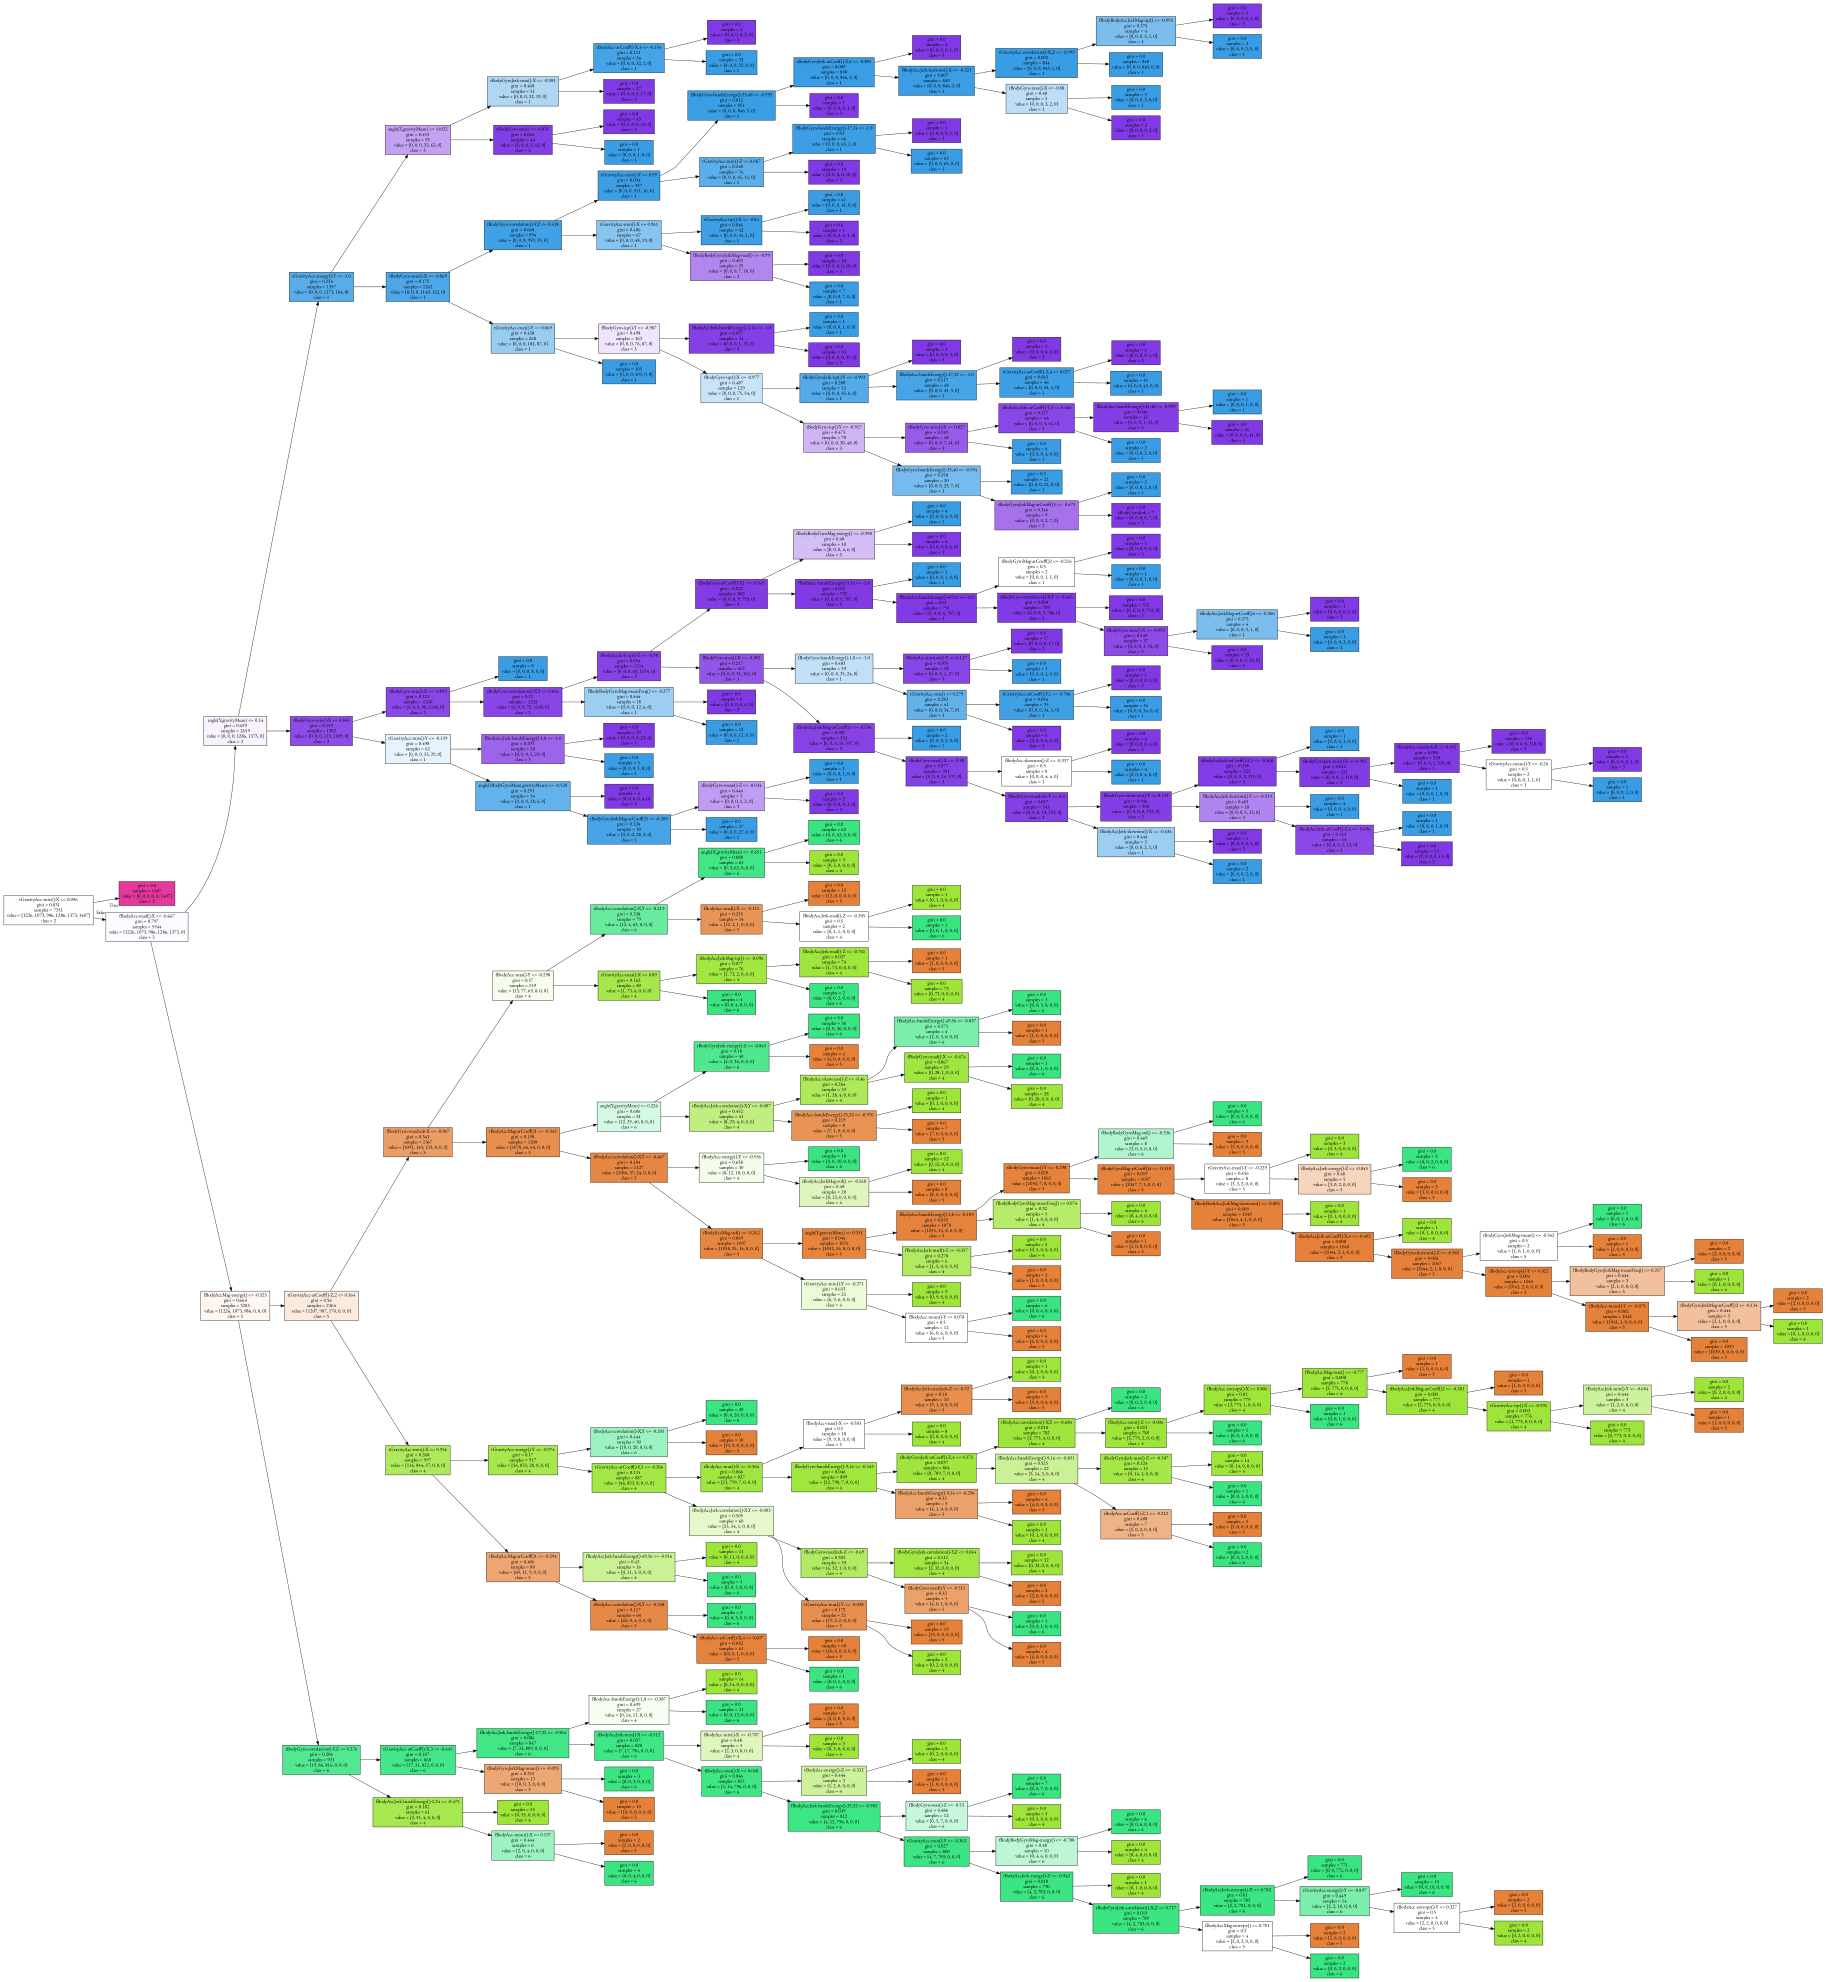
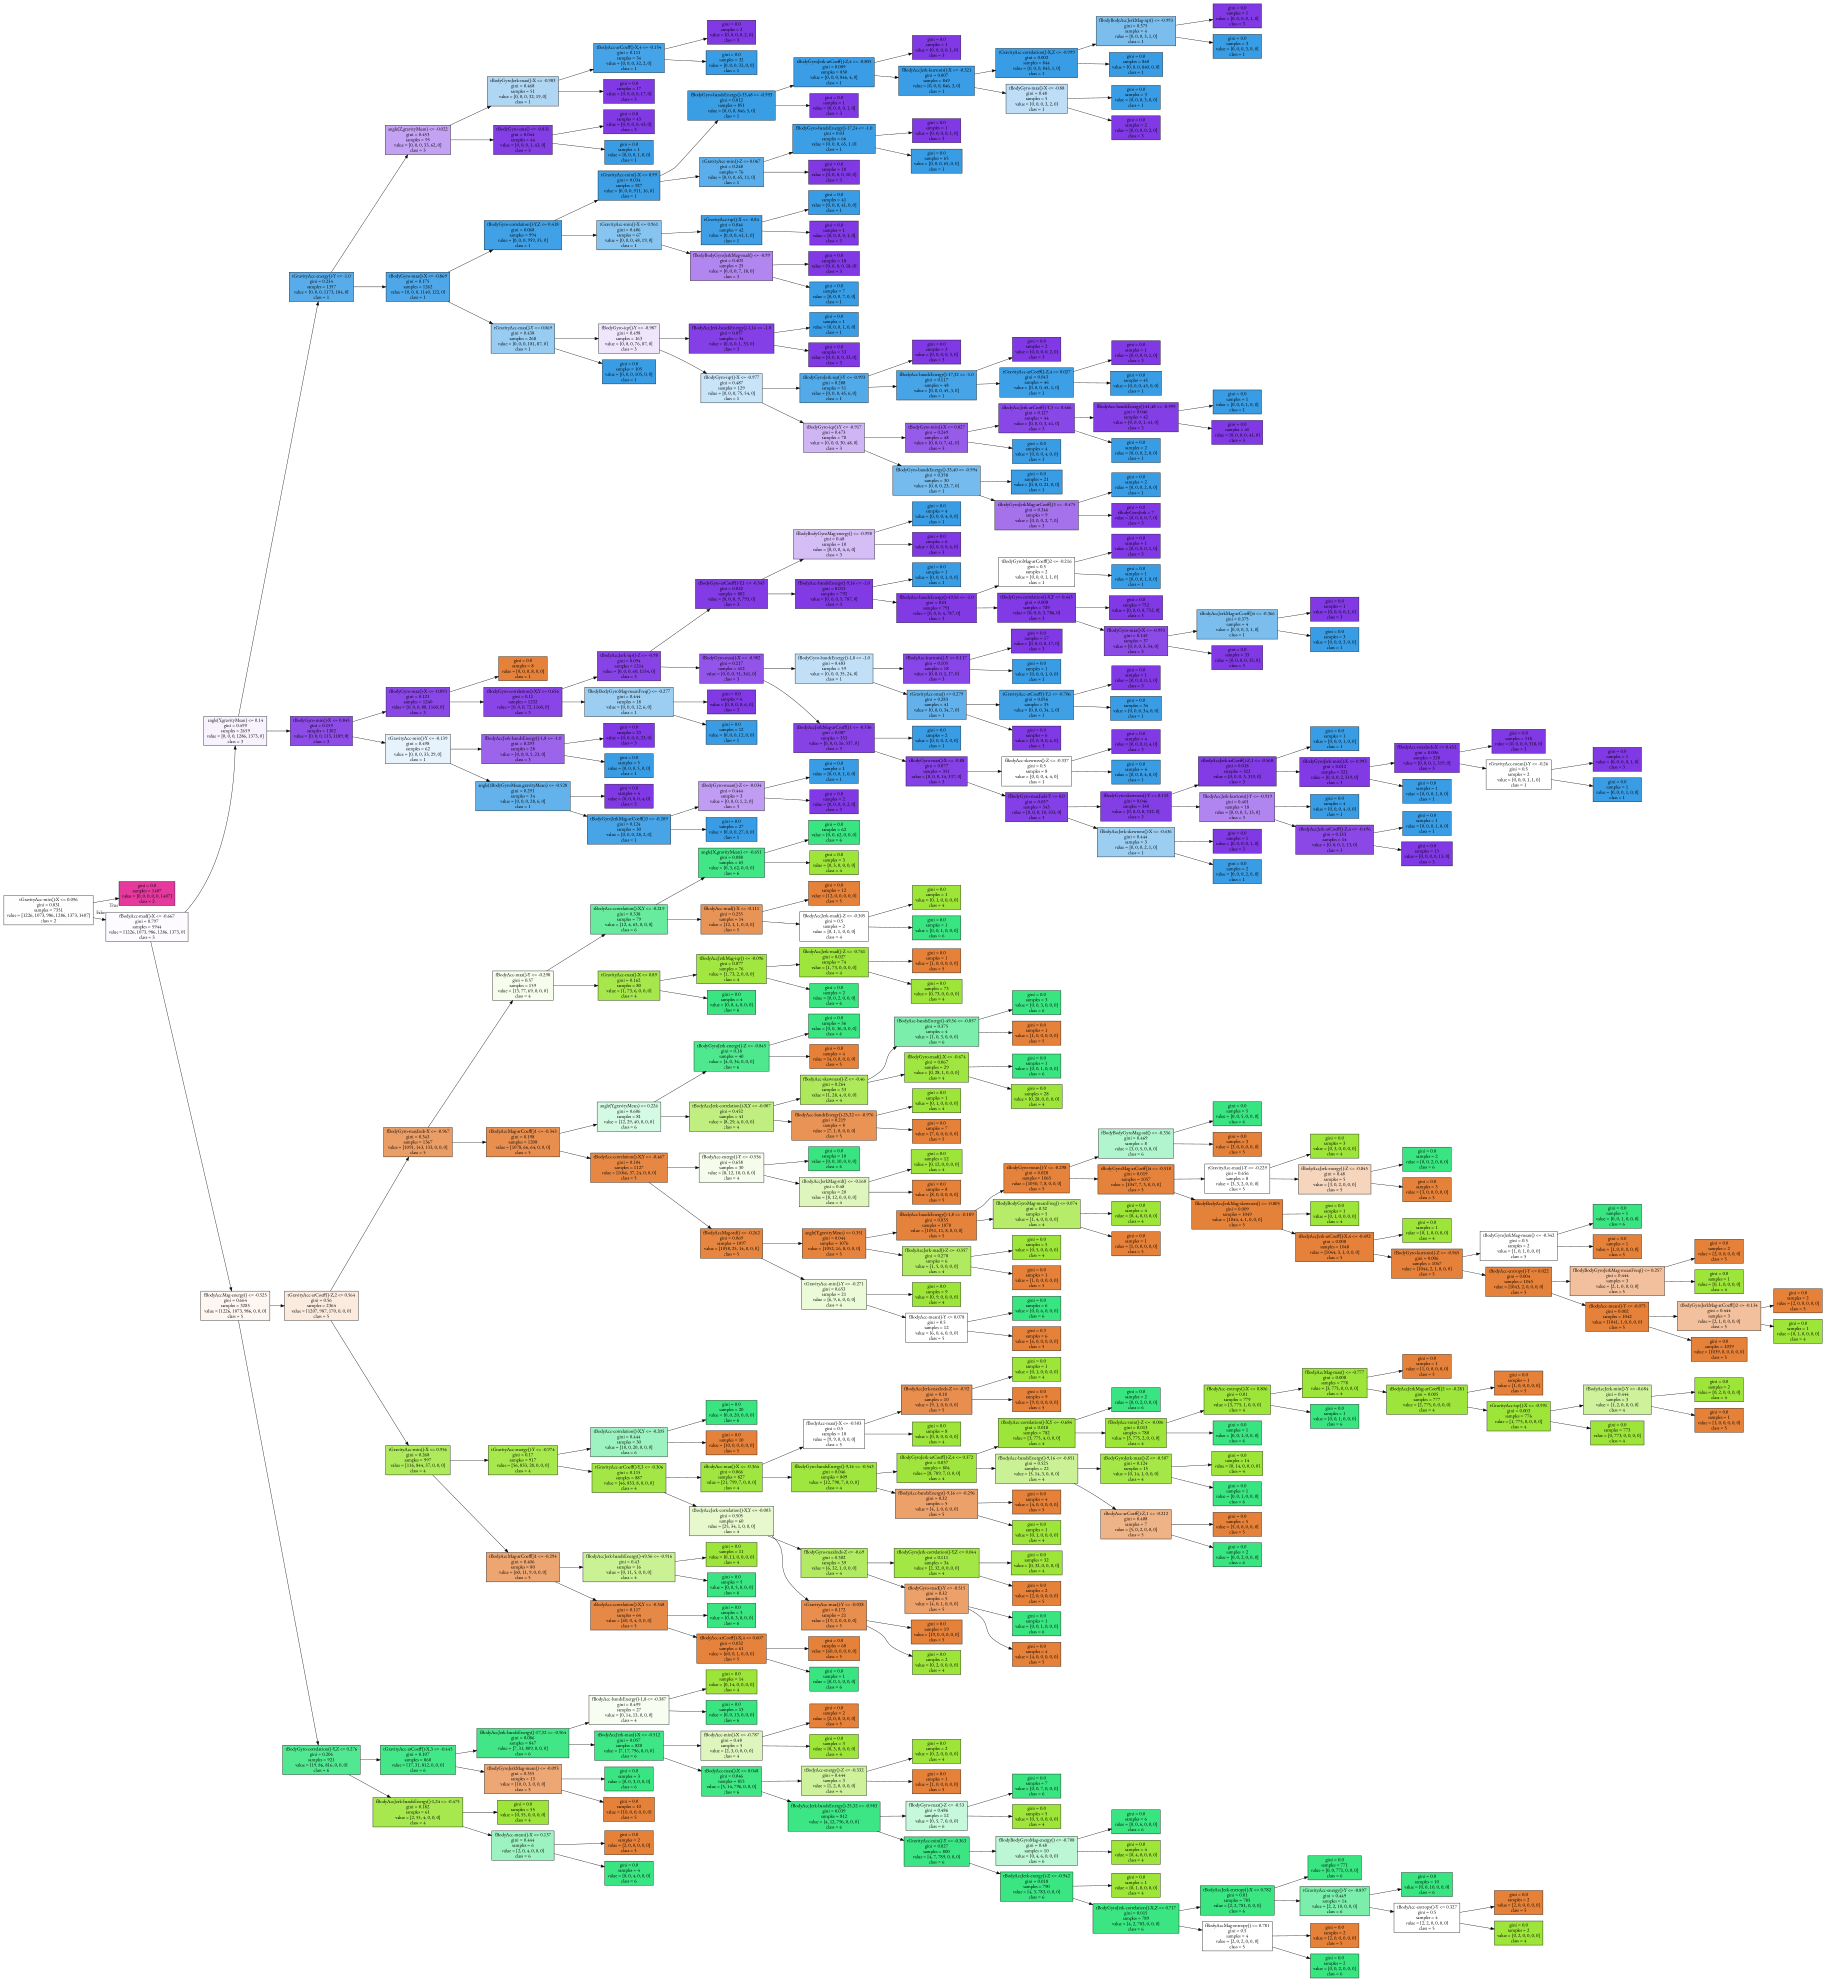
node "gini = 0.0 samples = 8 value = [0, 0, 0, 8, 0, 0] class = 1": fillcolor #399de5 -> #e58139
